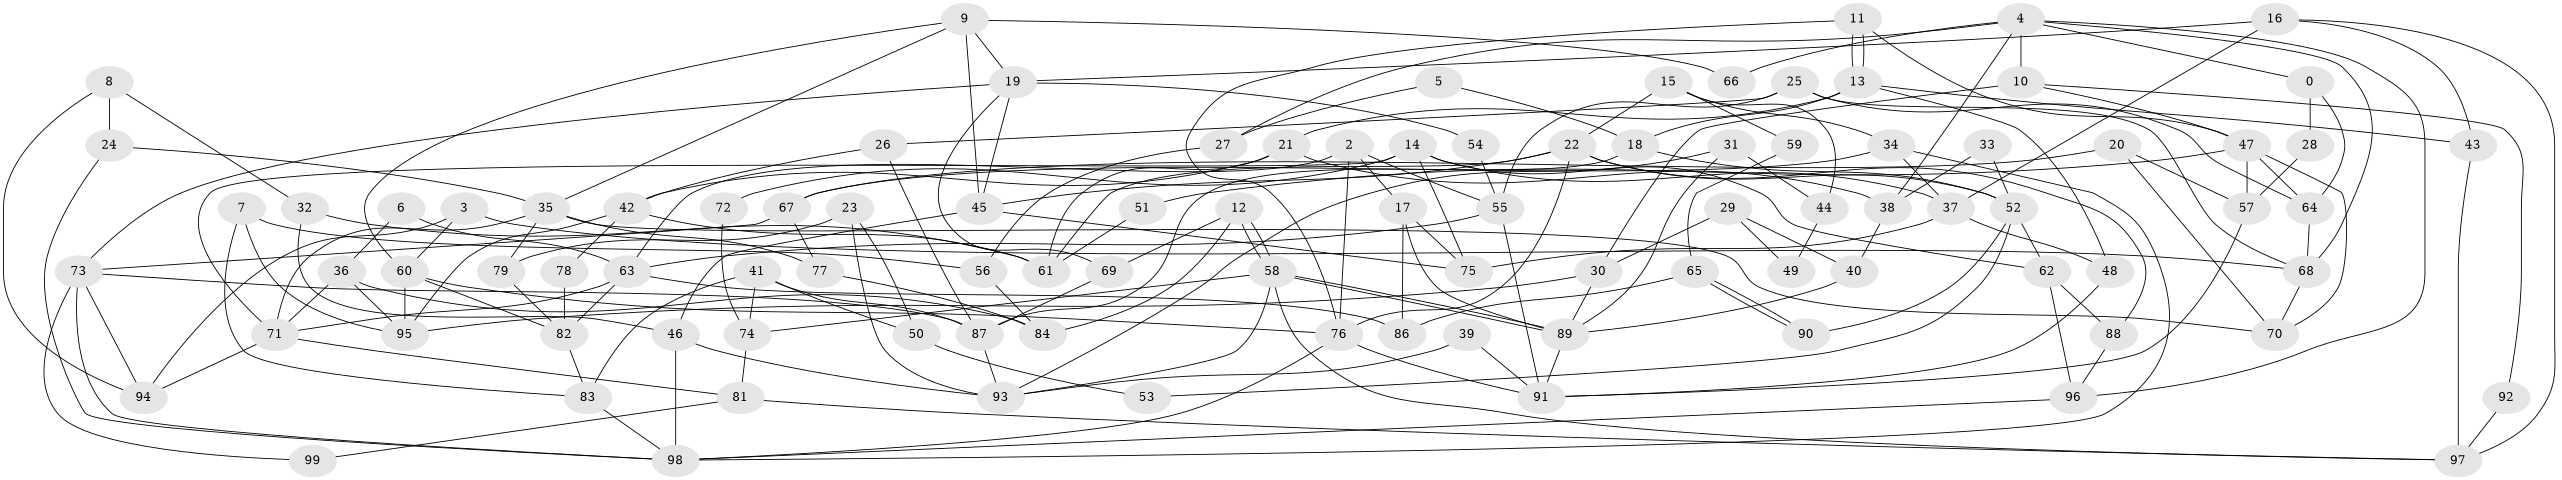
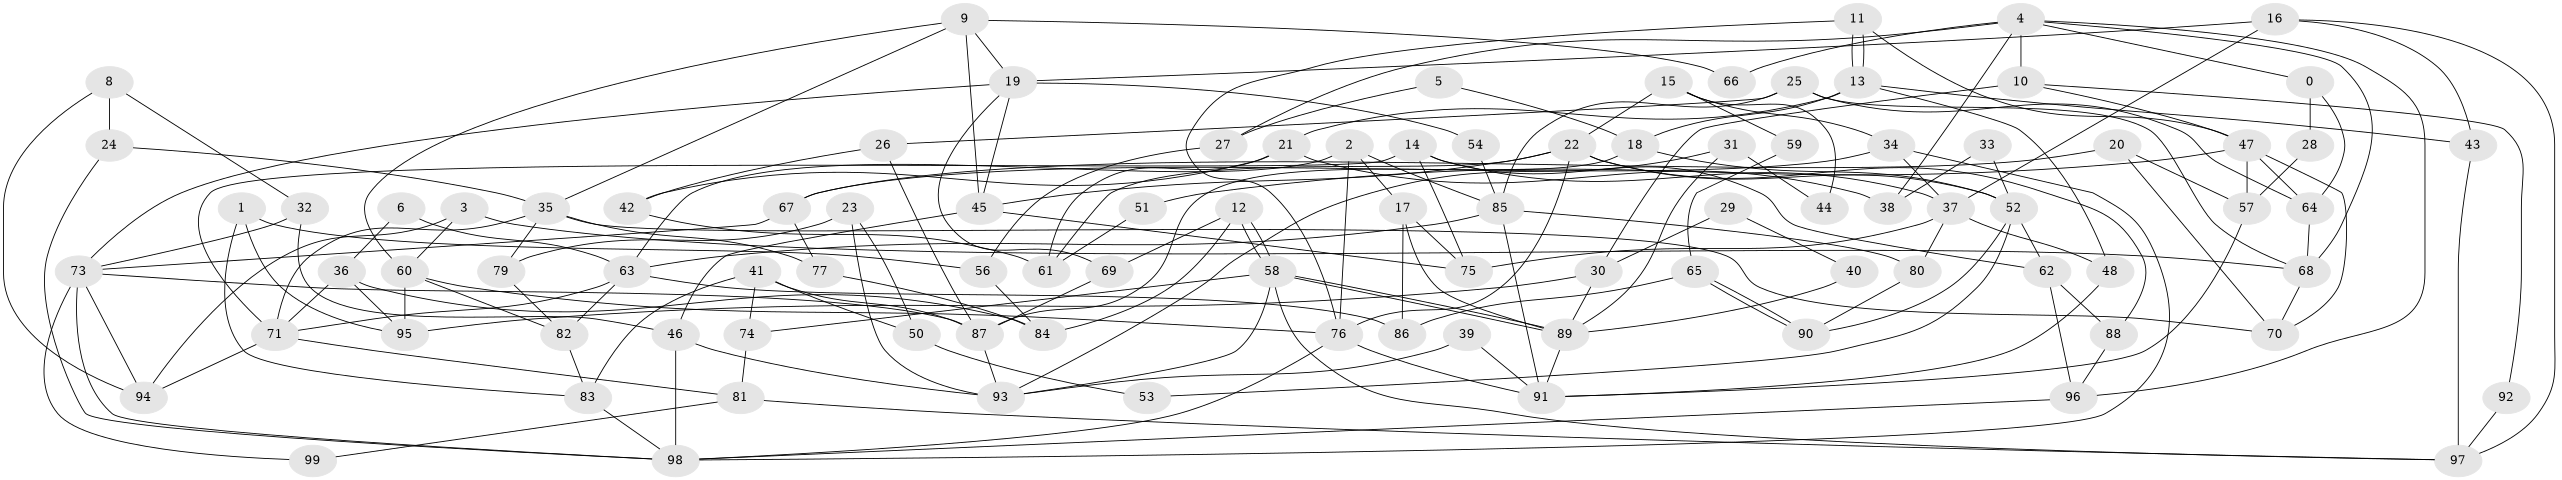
node "7": label "7" -> "1"
node "72": removed
node "55": label "55" -> "85"
edge "32" -- "61": now "32" -- "73"
edge "38" -- "40": removed
edge "42" -- "95": removed
node "78": removed
node "49": removed
node "80": added
